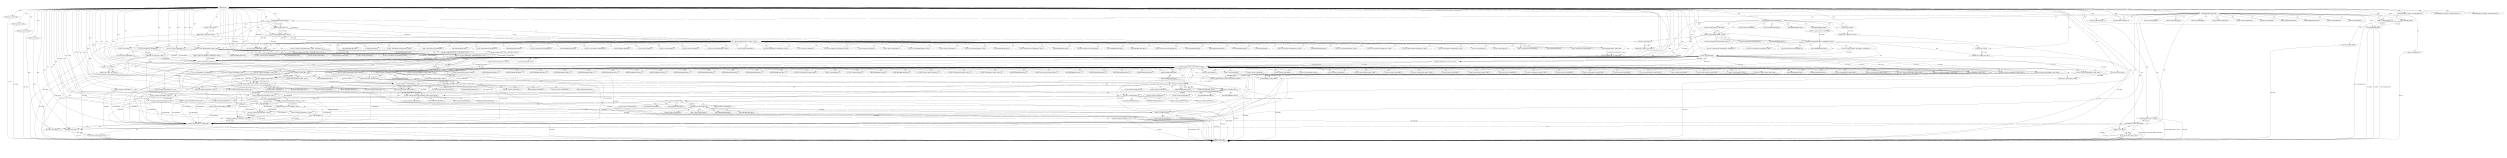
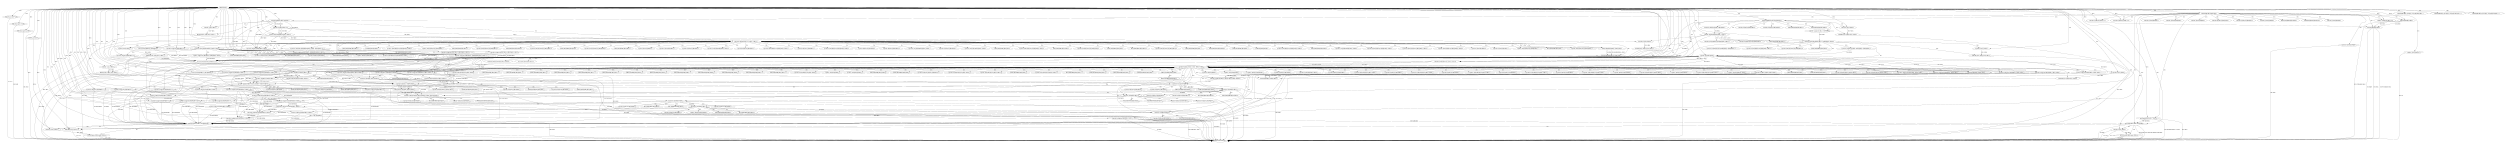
node "(<operator>.addressOf,&VAR16)": removed
node "(<operator>.assignment,VAR39.VAR82 = 1)": added
edge "(<operators>.assignmentOr,VAR39.VAR40 |= VAR50)" -> "(<operators>.assignmentOr,VAR39.VAR40 |= VAR59)": added, label "DDG: VAR39.VAR40"
